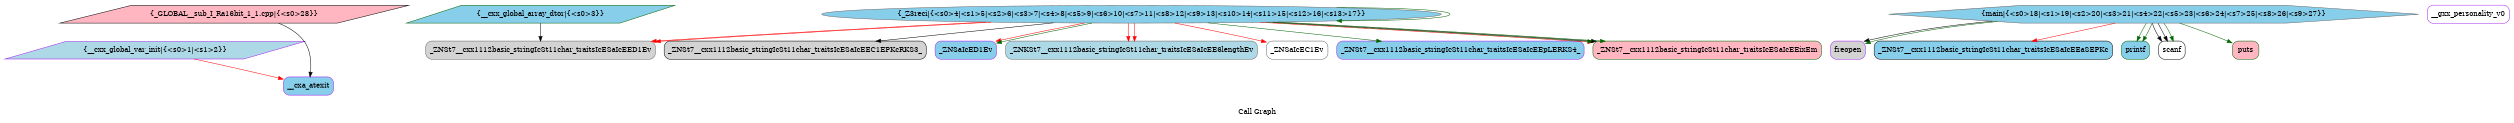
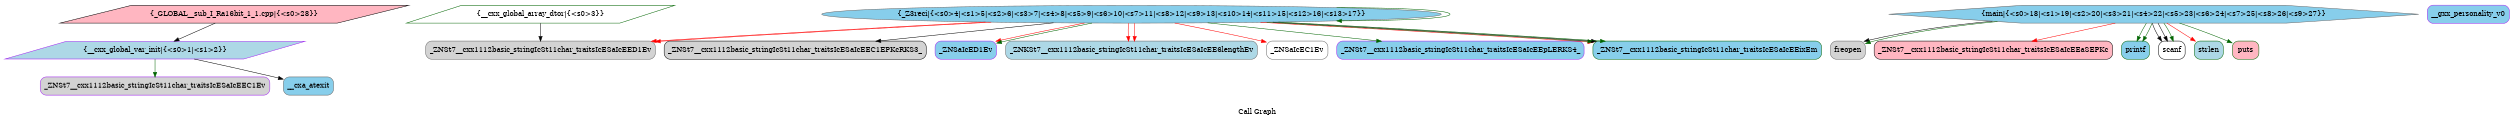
node "{__cxx_global_array_dtor|{<s0>3}}": fillcolor skyblue -> white
node "__gxx_personality_v0": fillcolor white -> skyblue
edge "{_GLOBAL__sub_I_Ra16bit_1_1.cpp|{<s0>28}}" -> "__cxa_atexit": now "{_GLOBAL__sub_I_Ra16bit_1_1.cpp|{<s0>28}}" -> "{__cxx_global_var_init|{<s0>1|<s1>2}}"
node "_ZNSt7__cxx1112basic_stringIcSt11char_traitsIcESaIcEEixEm": fillcolor lightpink -> skyblue
node "freopen": color purple -> gray40
node "_ZNSt7__cxx1112basic_stringIcSt11char_traitsIcESaIcEEaSEPKc": fillcolor skyblue -> lightpink
node "strlen": added
edge "{__cxx_global_var_init|{<s0>1|<s1>2}}" -> "__cxa_atexit": color red -> black
node "_ZNSt7__cxx1112basic_stringIcSt11char_traitsIcESaIcEEC1Ev": added
node "__cxa_atexit": color purple -> gray40
